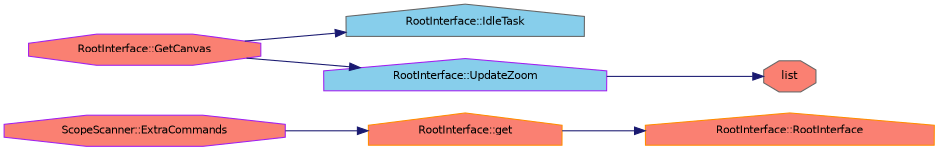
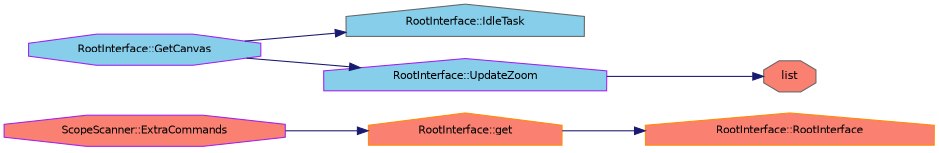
node "RootInterface::GetCanvas": fillcolor salmon -> skyblue
